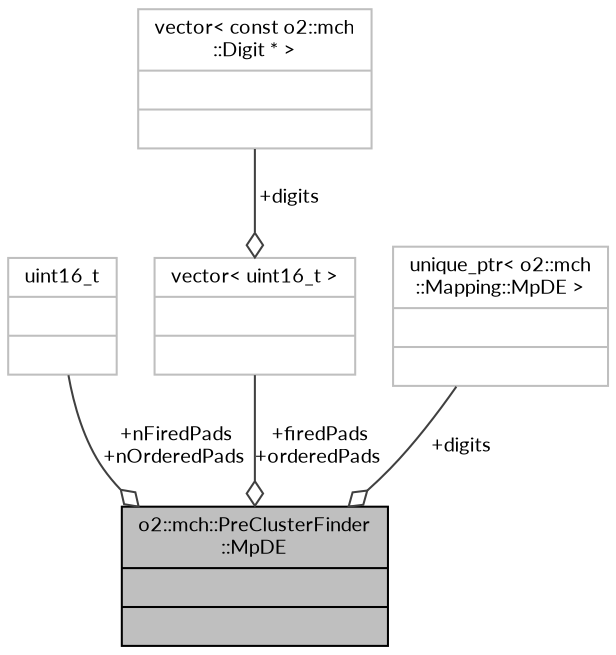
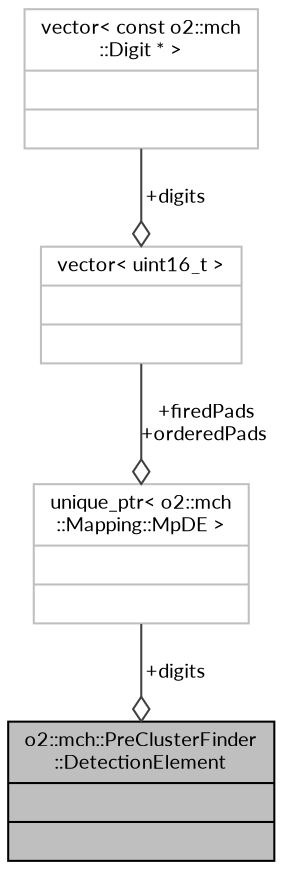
node "uint16_t": removed
edge "vector< uint16_t >" -> "o2::mch::PreClusterFinder": now "vector< uint16_t >" -> "unique_ptr< o2::mch"
node "o2::mch::PreClusterFinder": text "::MpDE" -> "::DetectionElement"
